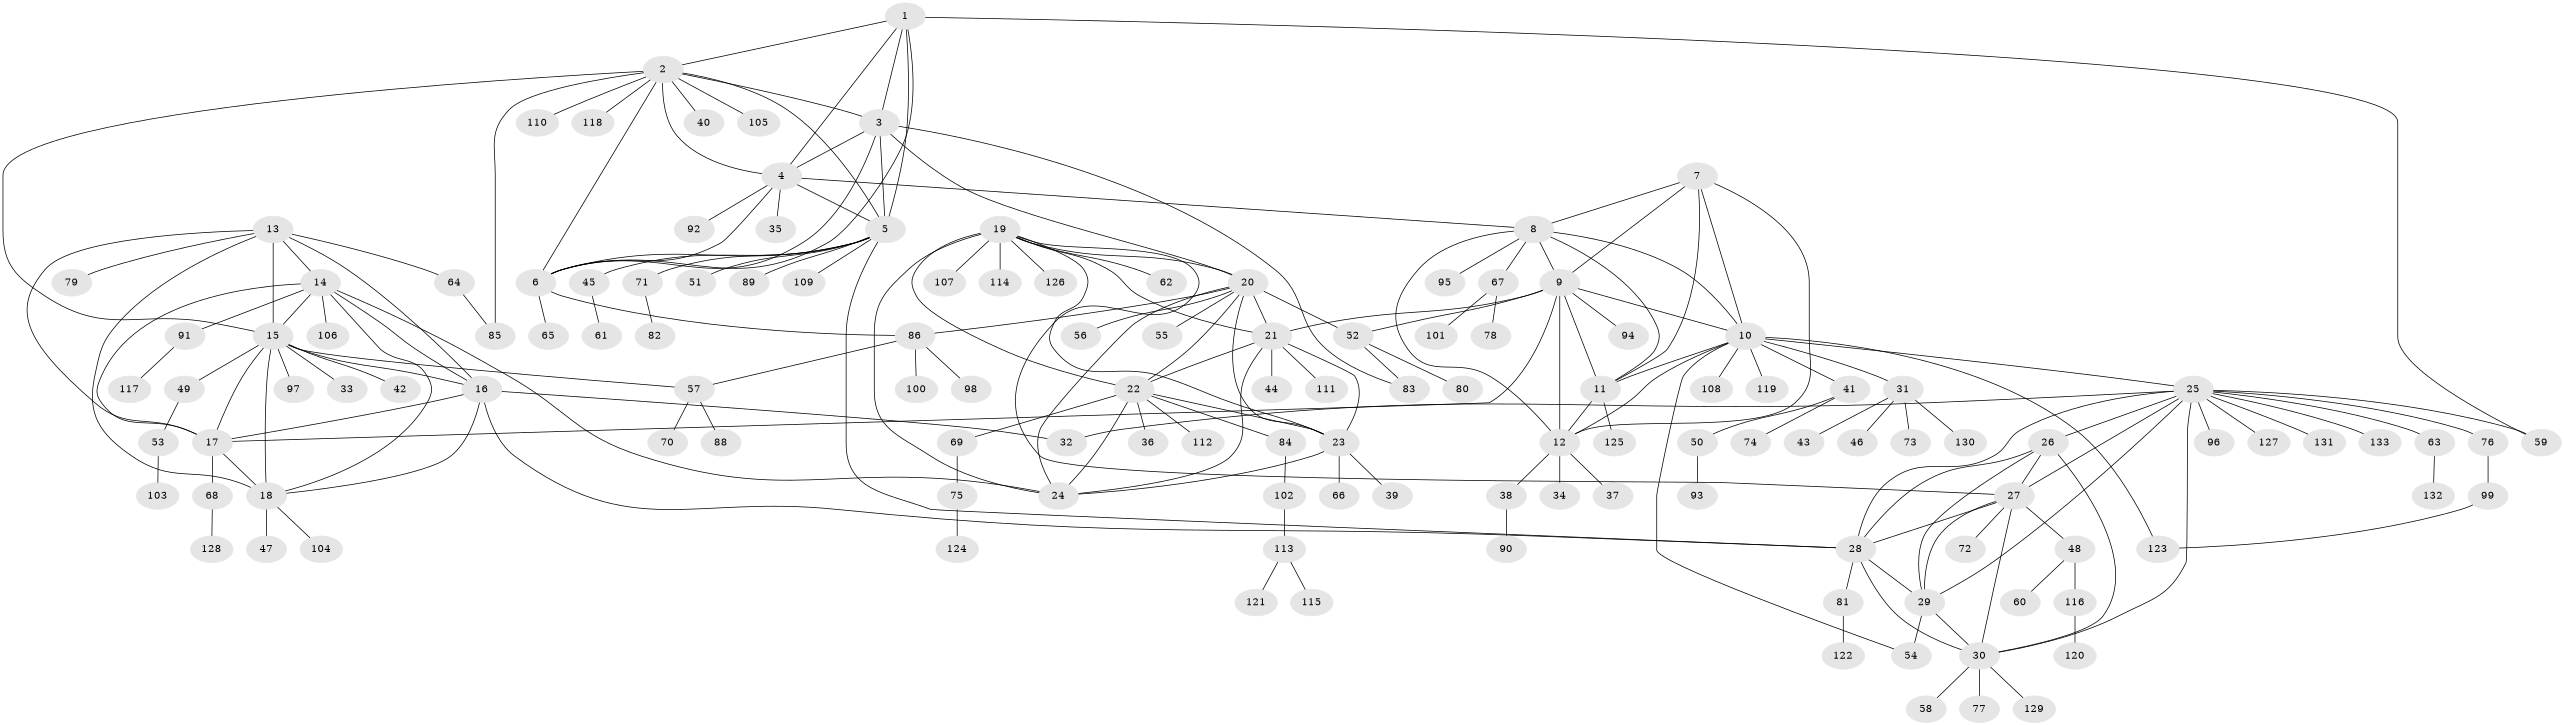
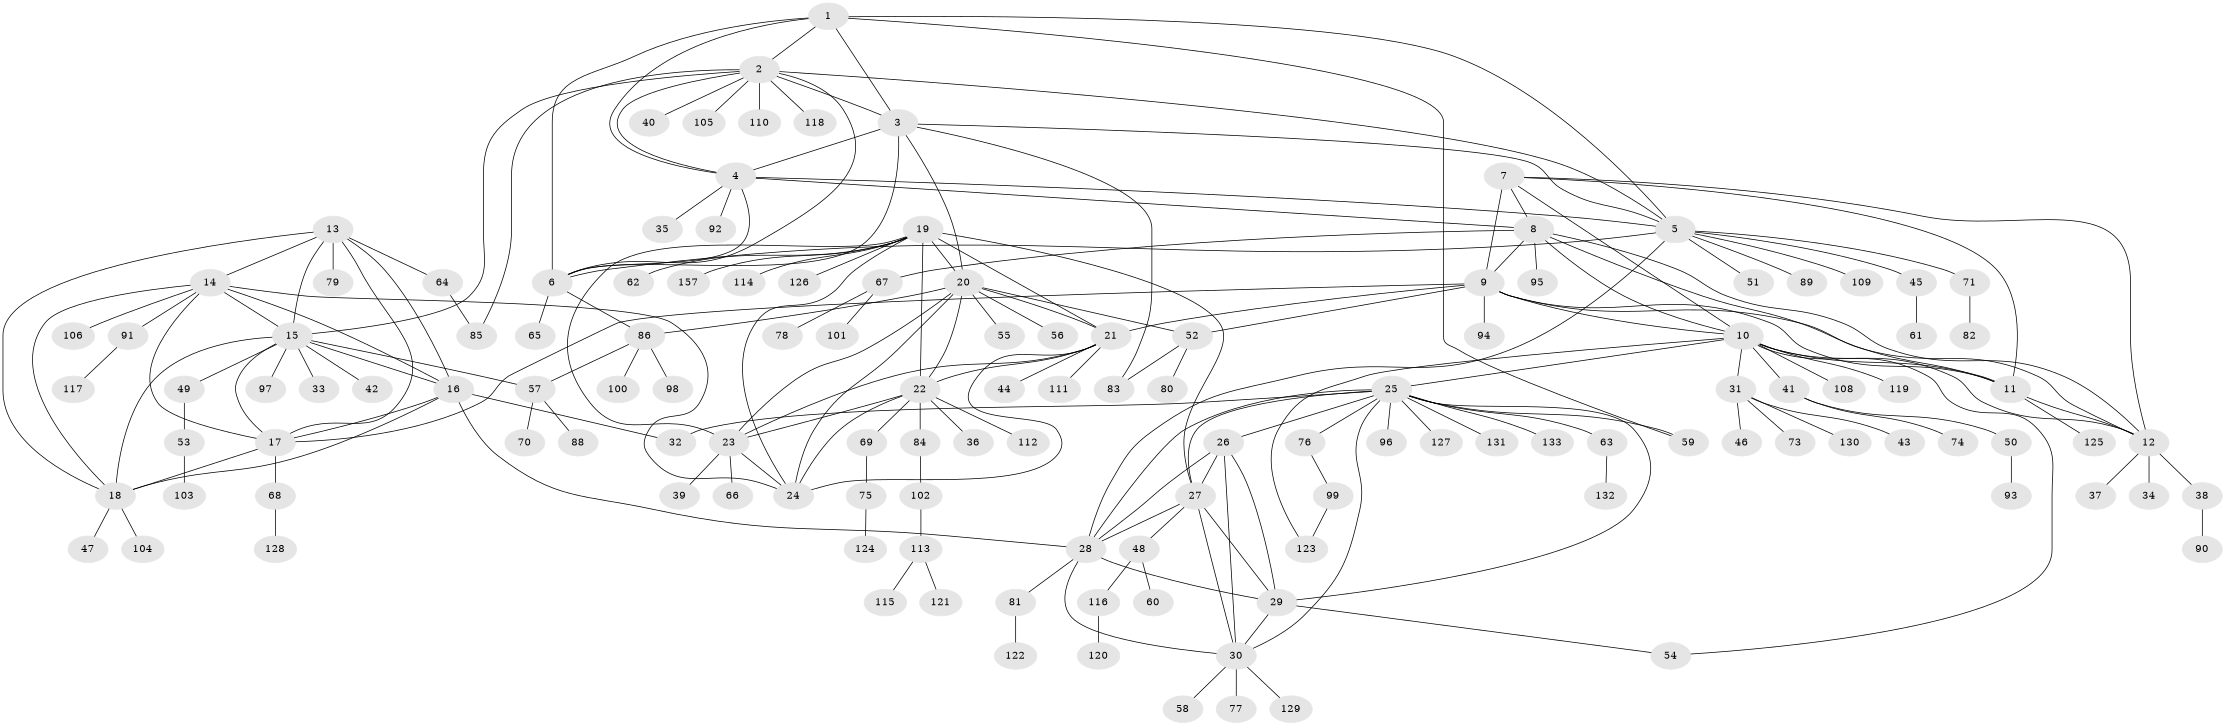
node "107": label "107" -> "157"
node "72": removed
